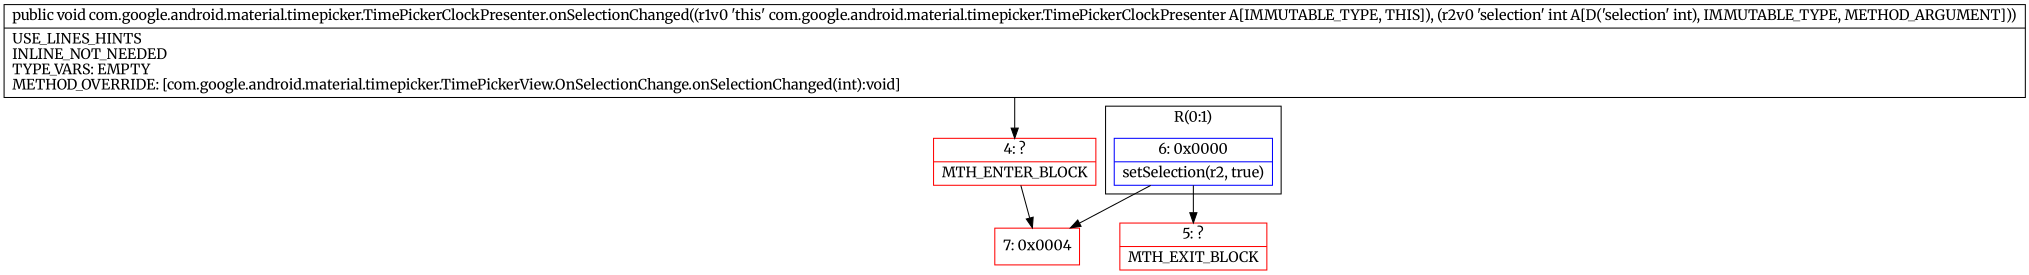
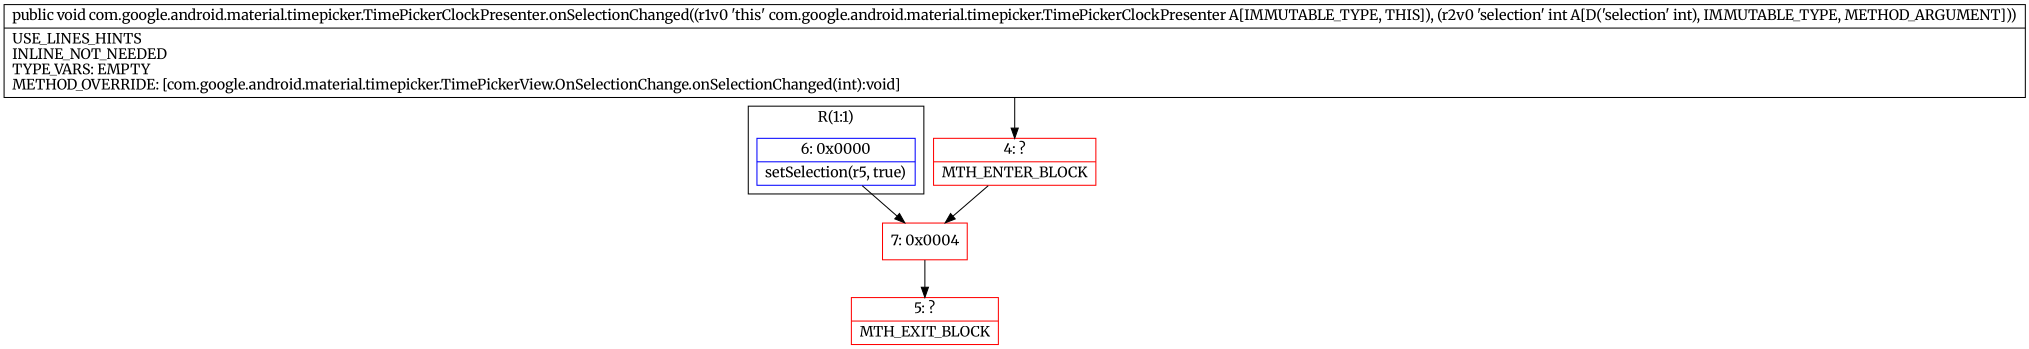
cluster "R(0:1)": label "R(0:1)" -> "R(1:1)"
node "6: 0x0000": text "setSelection(r2, true)" -> "setSelection(r5, true)"
edge "6: 0x0000" -> "5: ?": now "7: 0x0004" -> "5: ?"
